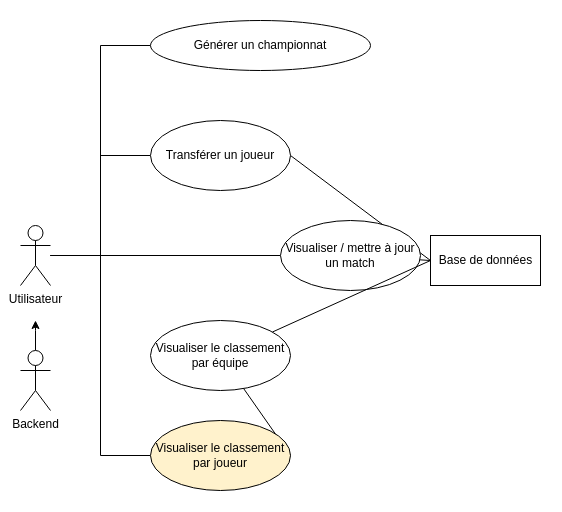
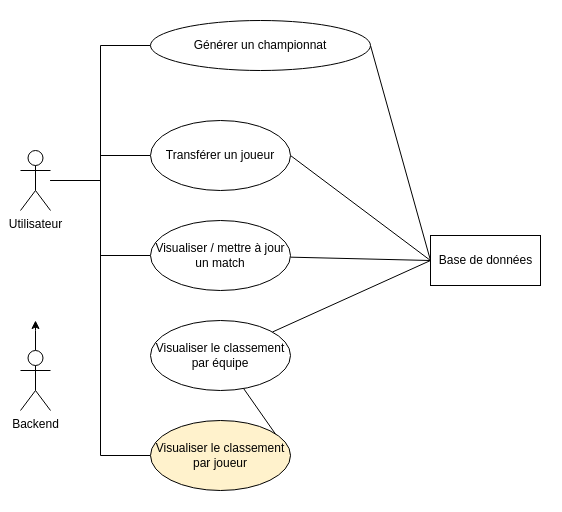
edge "Générer un championnat" -- "Base de données": added
node "Utilisateur": moved (36, 256) -> (36, 181)
node "Visualiser / mettre à jour un match": moved (351, 256) -> (221, 256)
